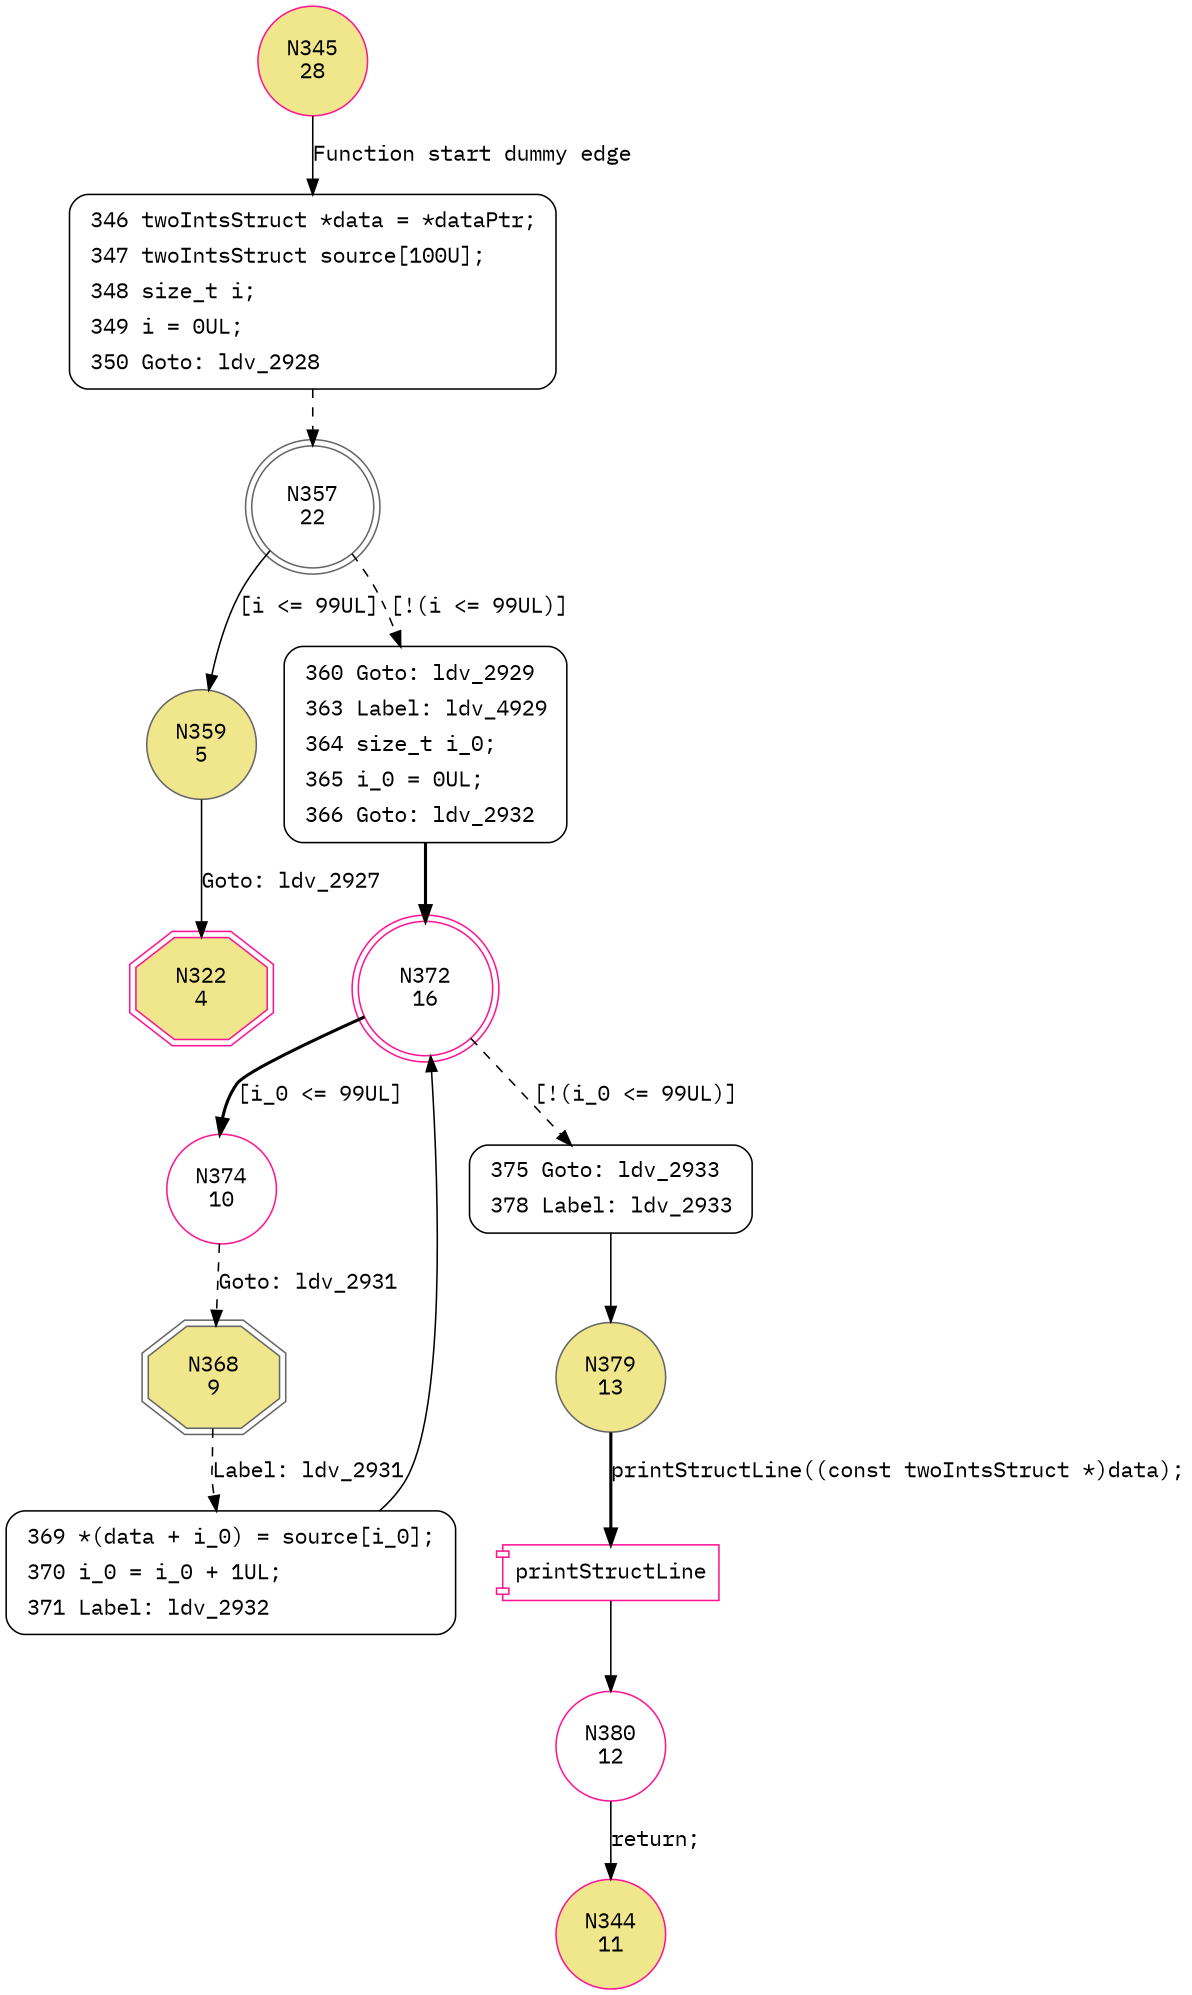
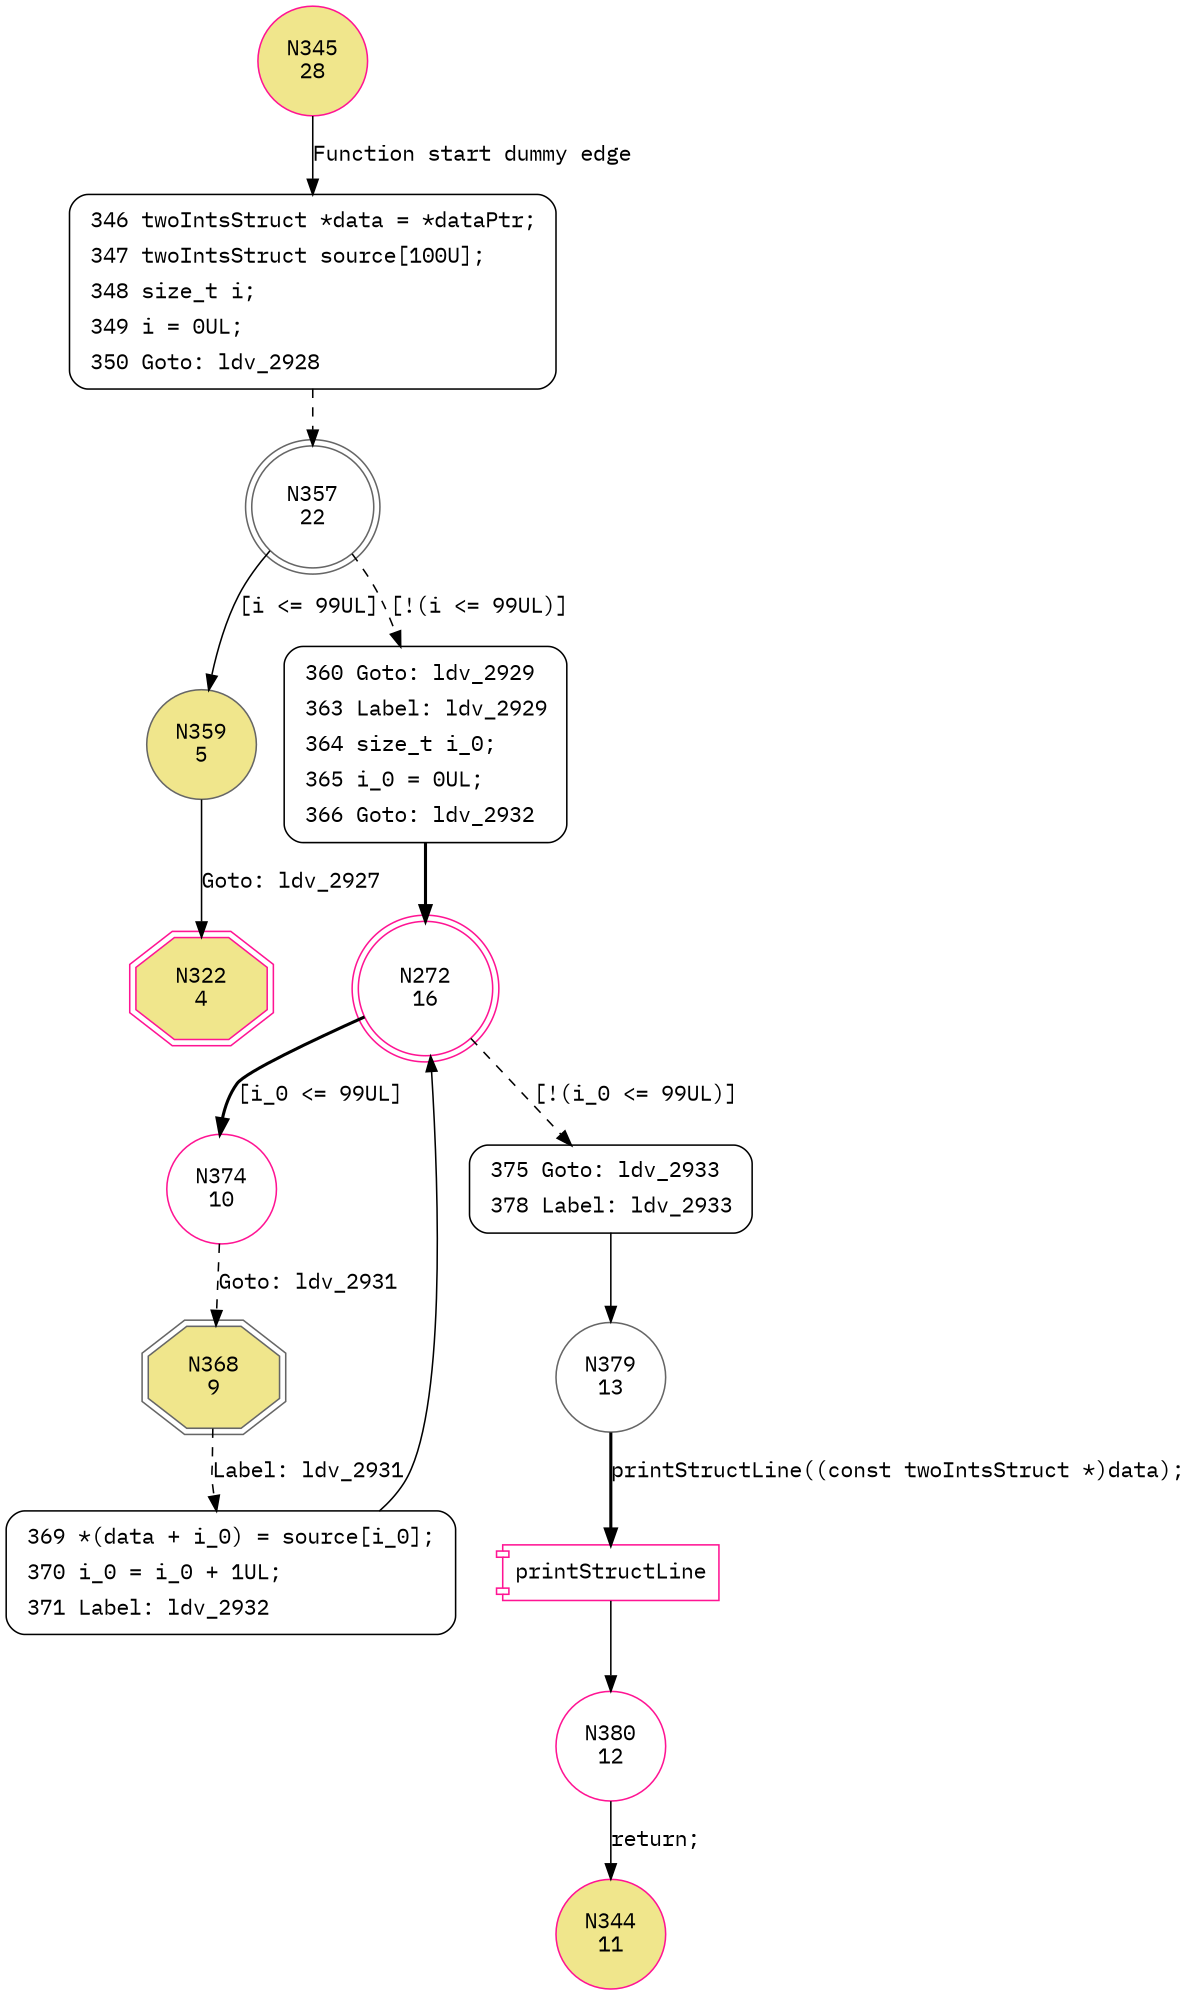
node "360": text "Label: ldv_4929" -> "Label: ldv_2929"
node "N372 16": label "N372 16" -> "N272 16"
node "N379 13": fillcolor khaki -> white
